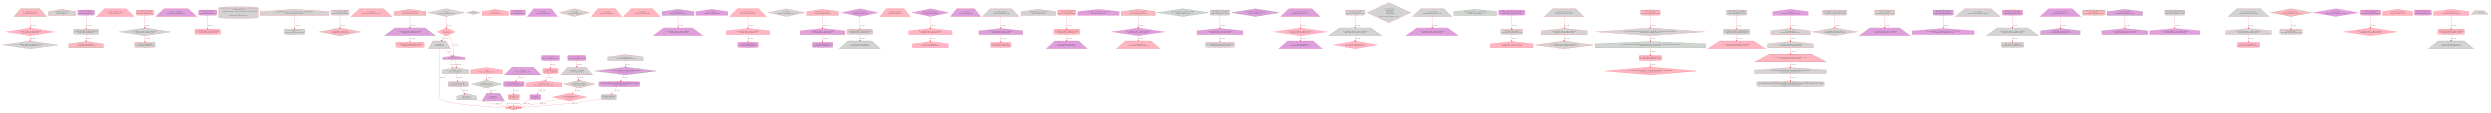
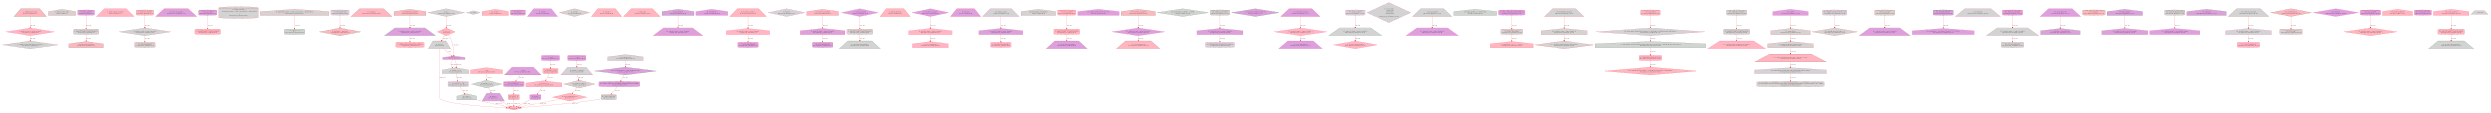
node "176_ onlyOwner 1348-expression_statement-177-177": added
